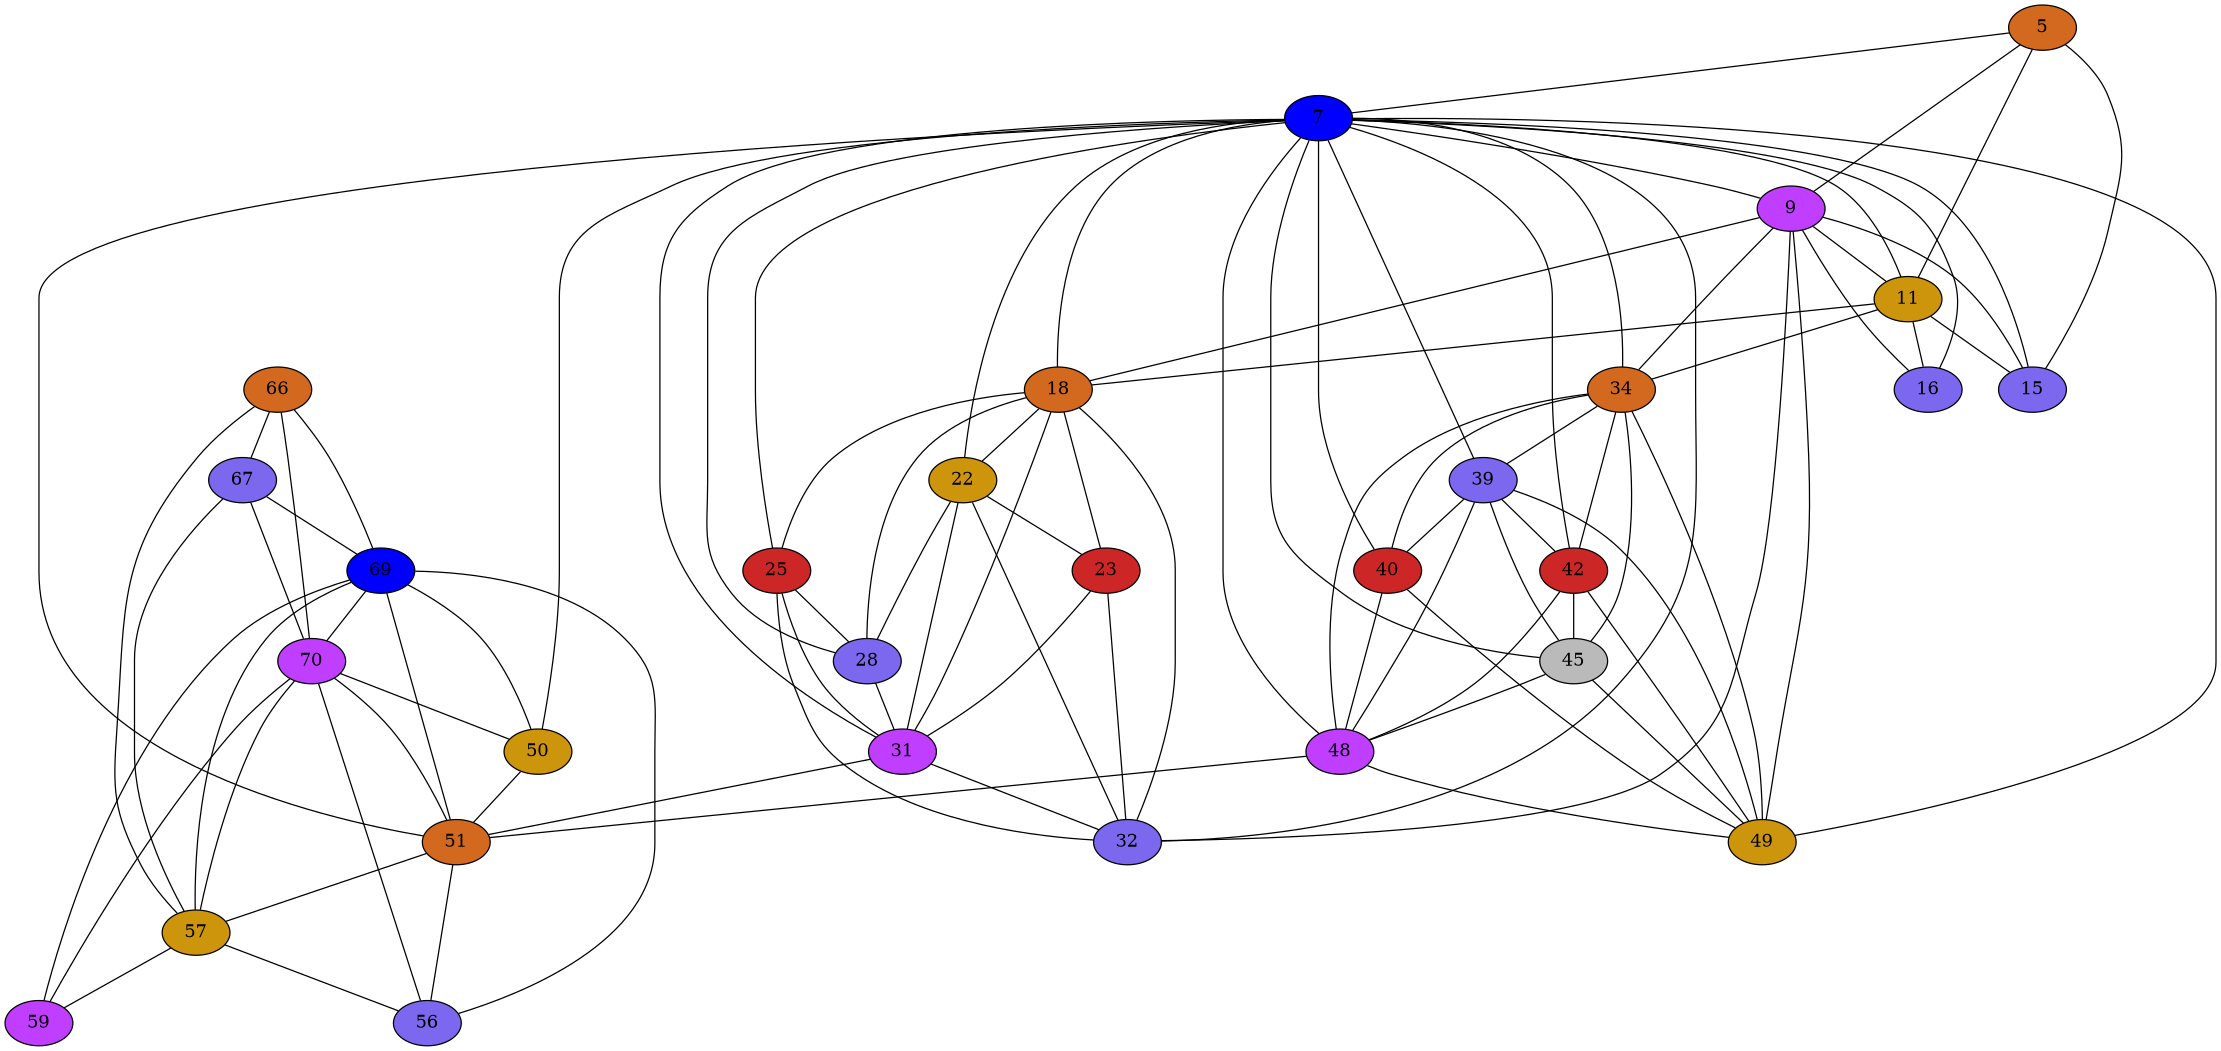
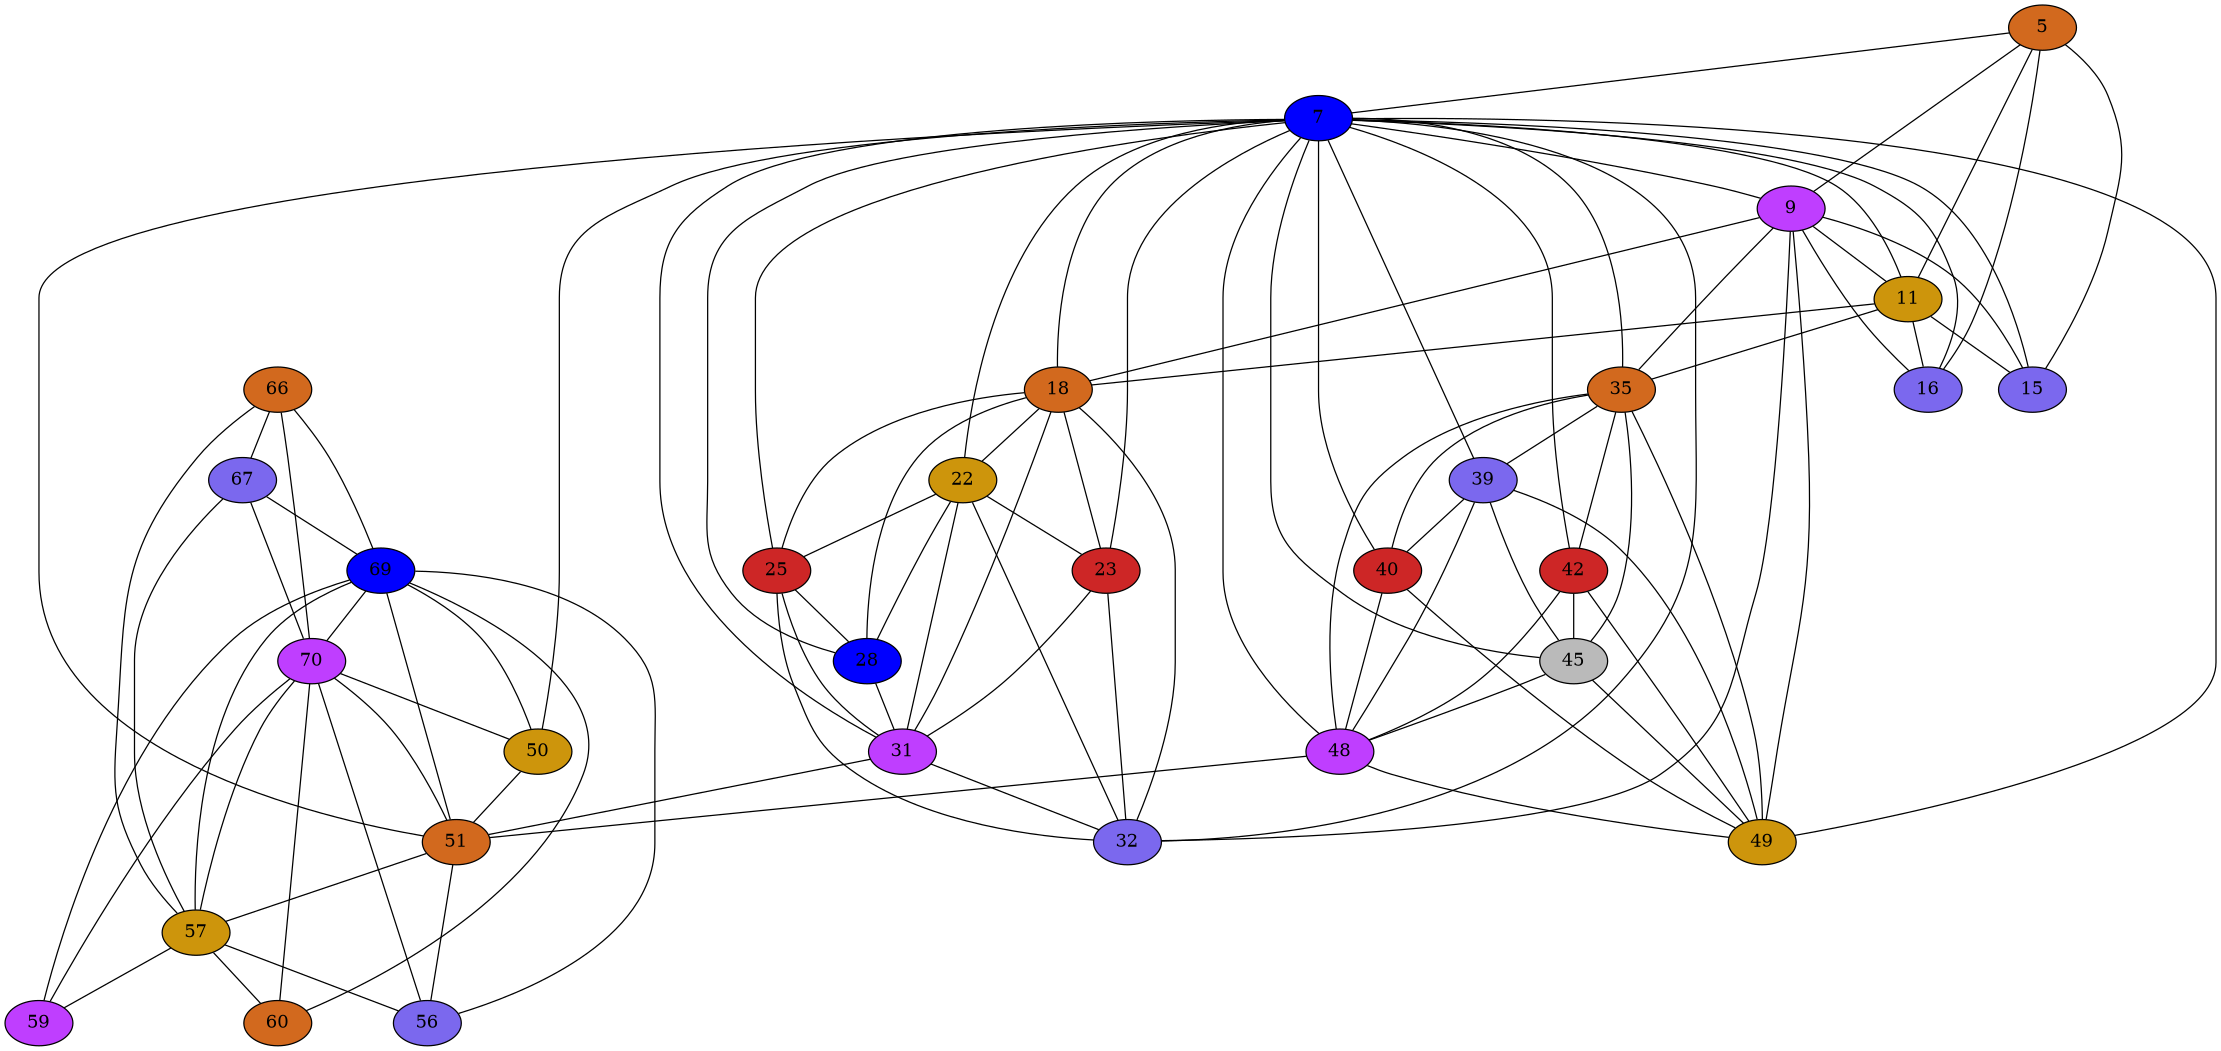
edge "5" -- "16": added
edge "7" -- "23": added
node "34": label "34" -> "35"
edge "22" -- "25": added
edge "39" -- "42": removed
node "28": fillcolor mediumslateblue -> blue1
node "60": added
